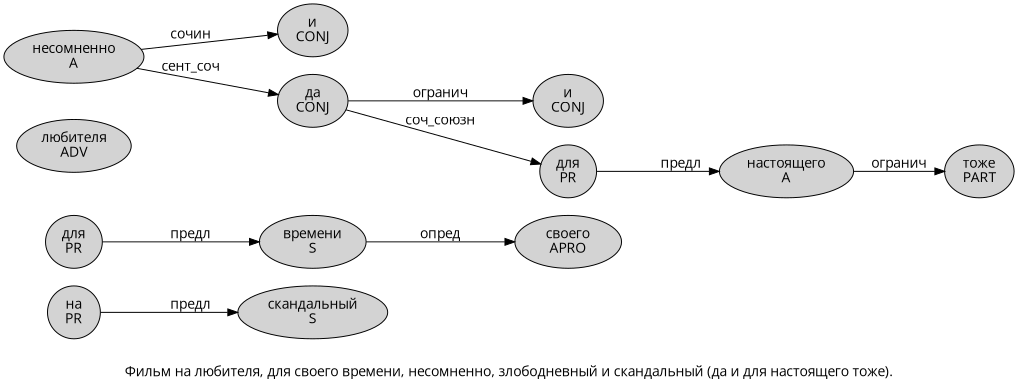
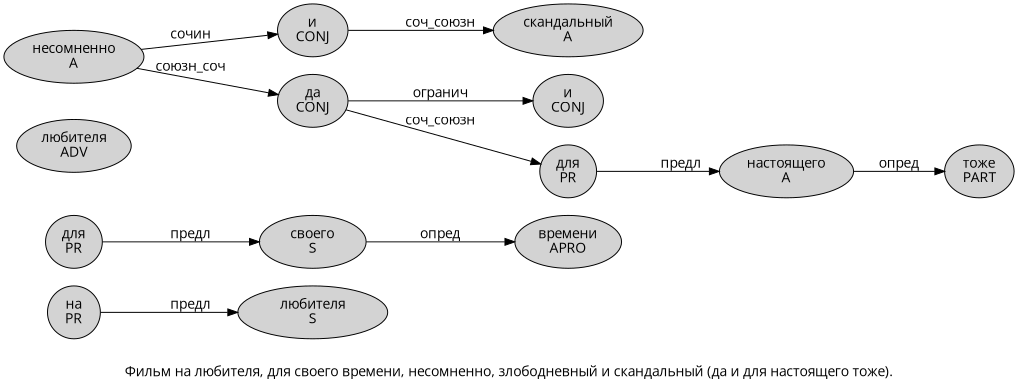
node "скандальный A": added
edge "несомненно A" -> "да CONJ": label "сент_соч" -> "союзн_соч"
edge "настоящего A" -> "тоже PART": label "огранич" -> "опред"
node "времени S": label "времени S" -> "своего S"
node "своего APRO": label "своего APRO" -> "времени APRO"
node "скандальный S": label "скандальный S" -> "любителя S"
